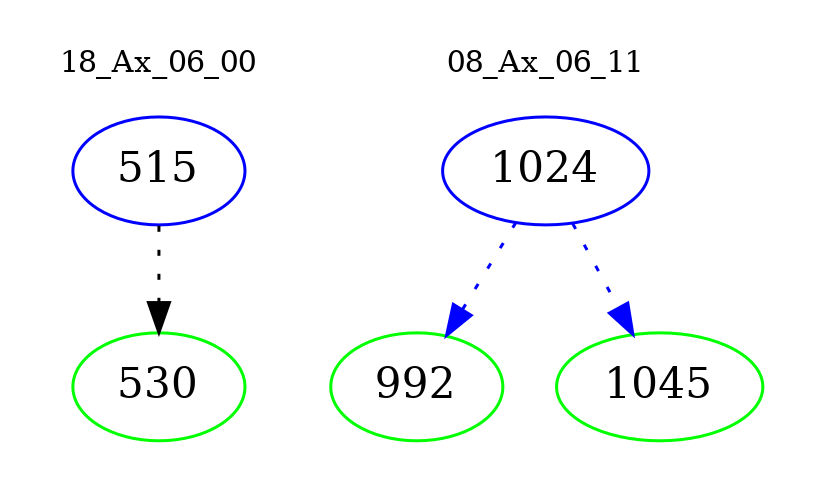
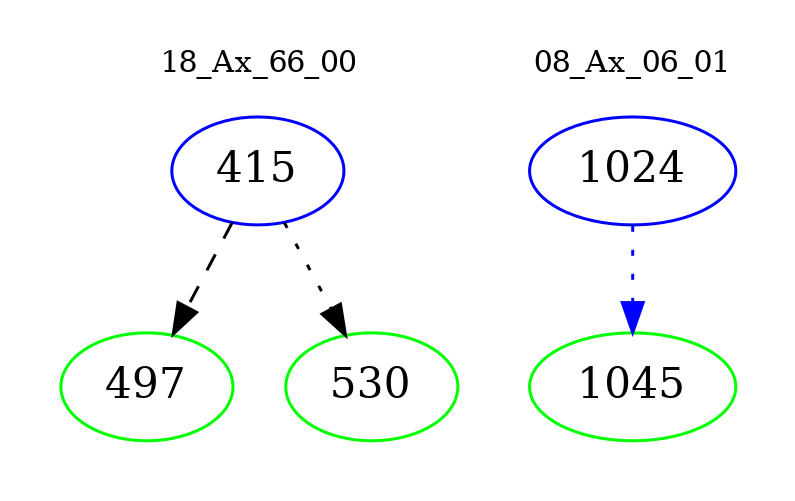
cluster "18_Ax_06_00": label "18_Ax_06_00" -> "18_Ax_66_00"
cluster "08_Ax_06_11": label "08_Ax_06_11" -> "08_Ax_06_01"
node "515": label "515" -> "415"
node "497": added
node "992": removed
